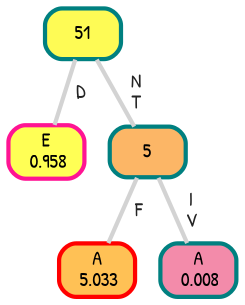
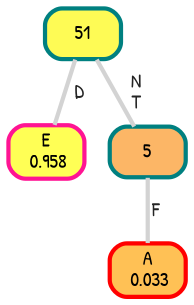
node "A 5.033": label "A 5.033" -> "A 0.033"
node "A 0.008": removed
